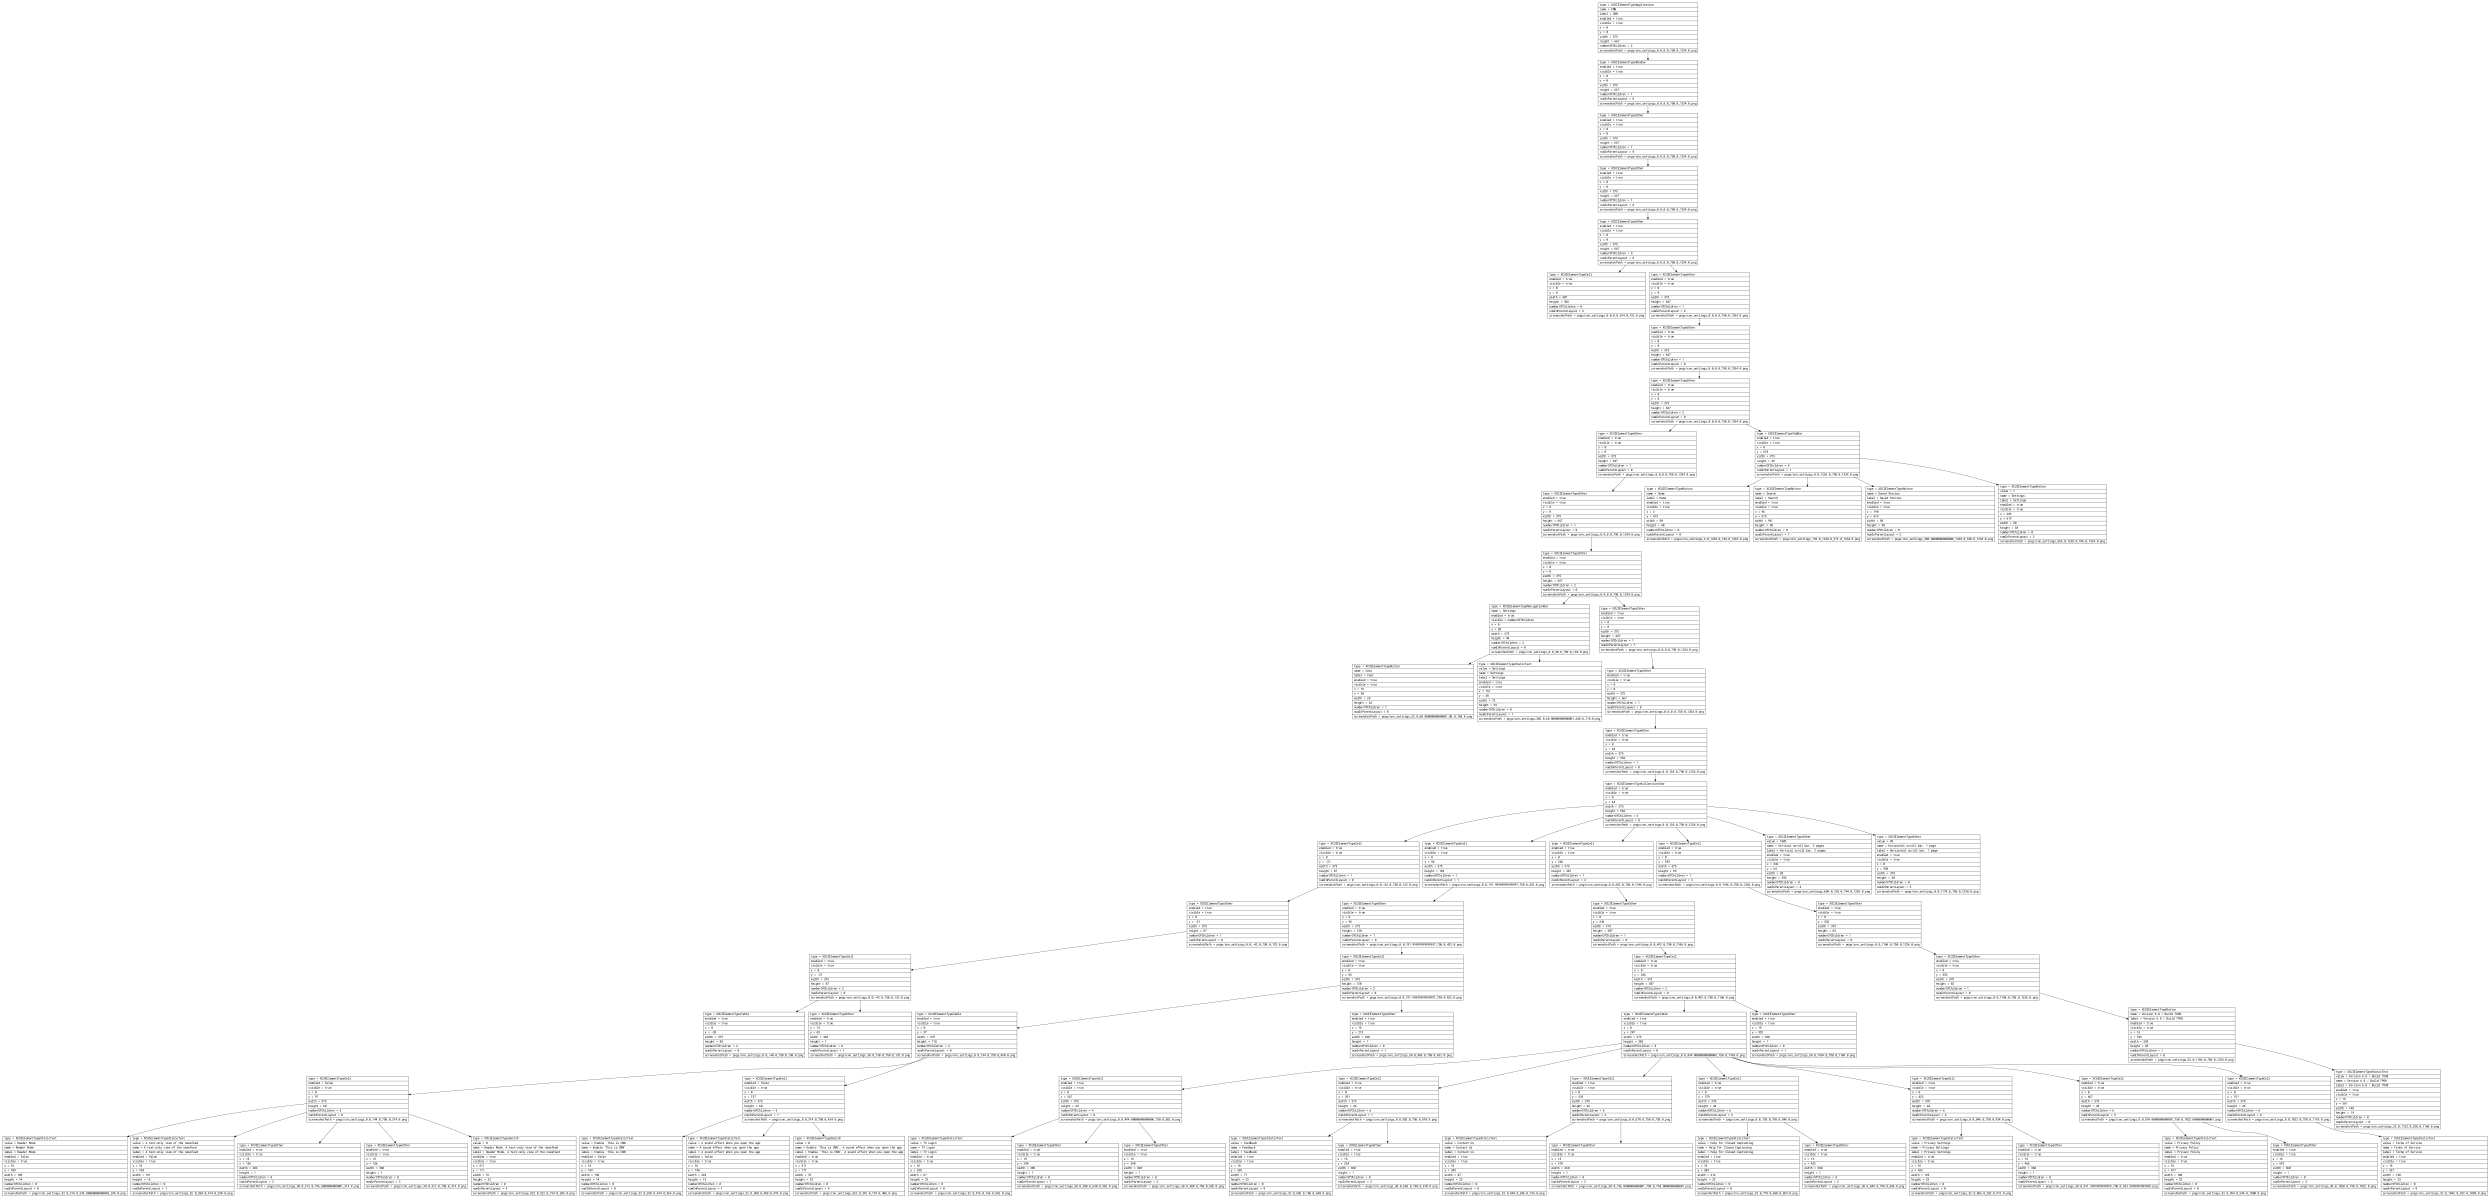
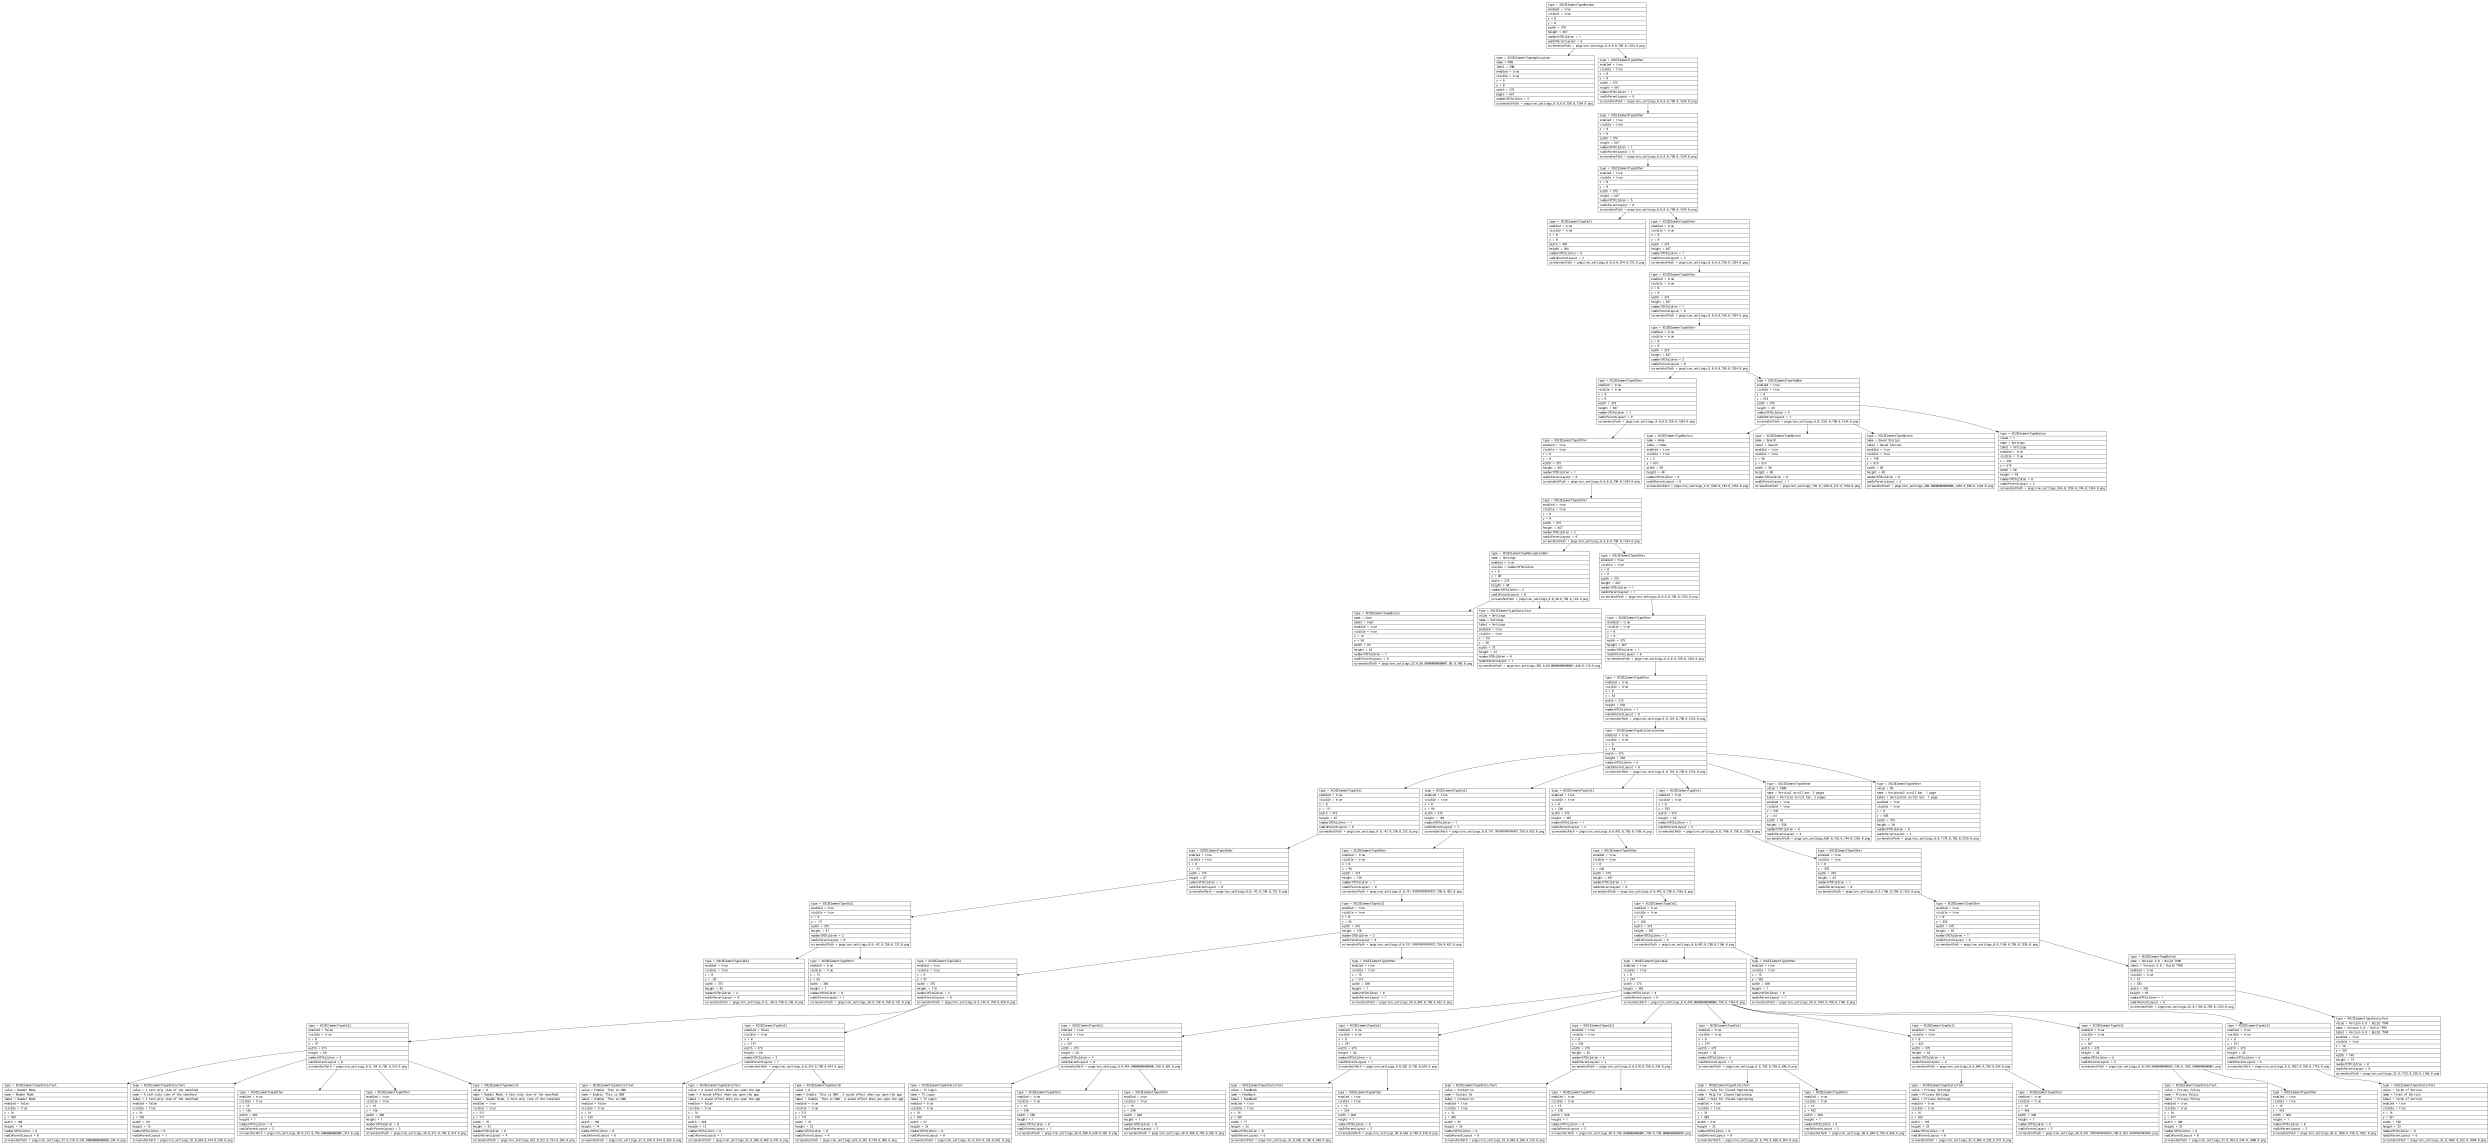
node "type = XCUIElementTypeApplication": text "height = 667" -> "pages = 667"
edge "type = XCUIElementTypeApplication" -> "type = XCUIElementTypeWindow": reversed
